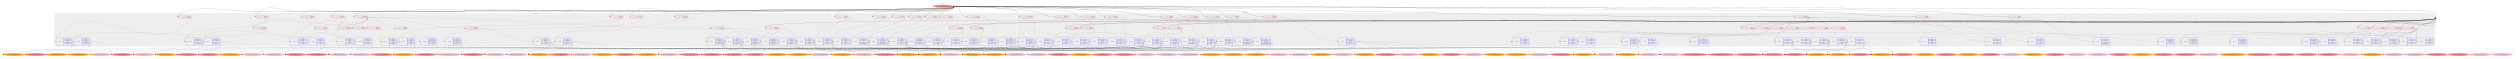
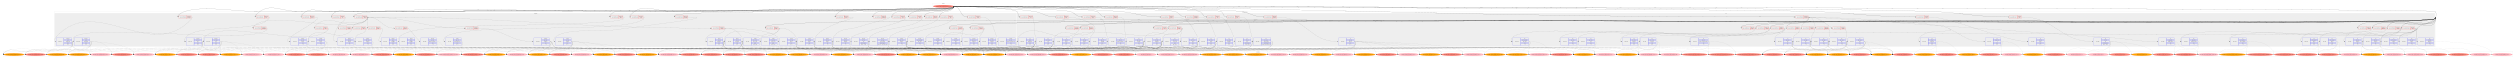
node "portage://dev-libs/libxml2-2.12.7": fillcolor lightpink -> orange
